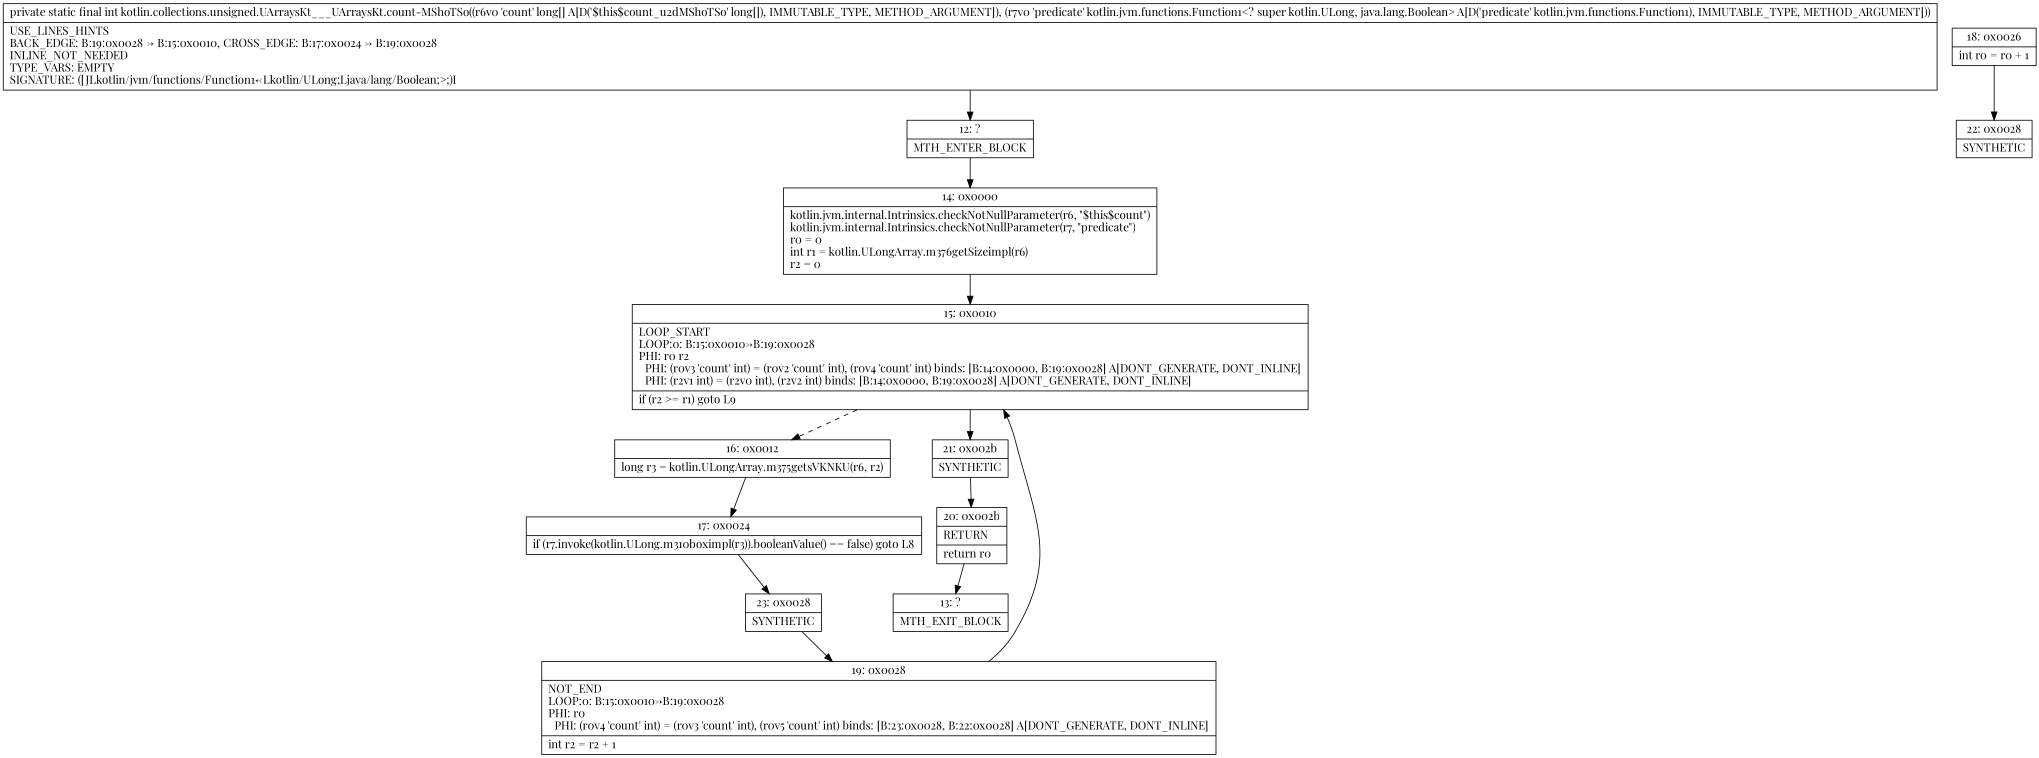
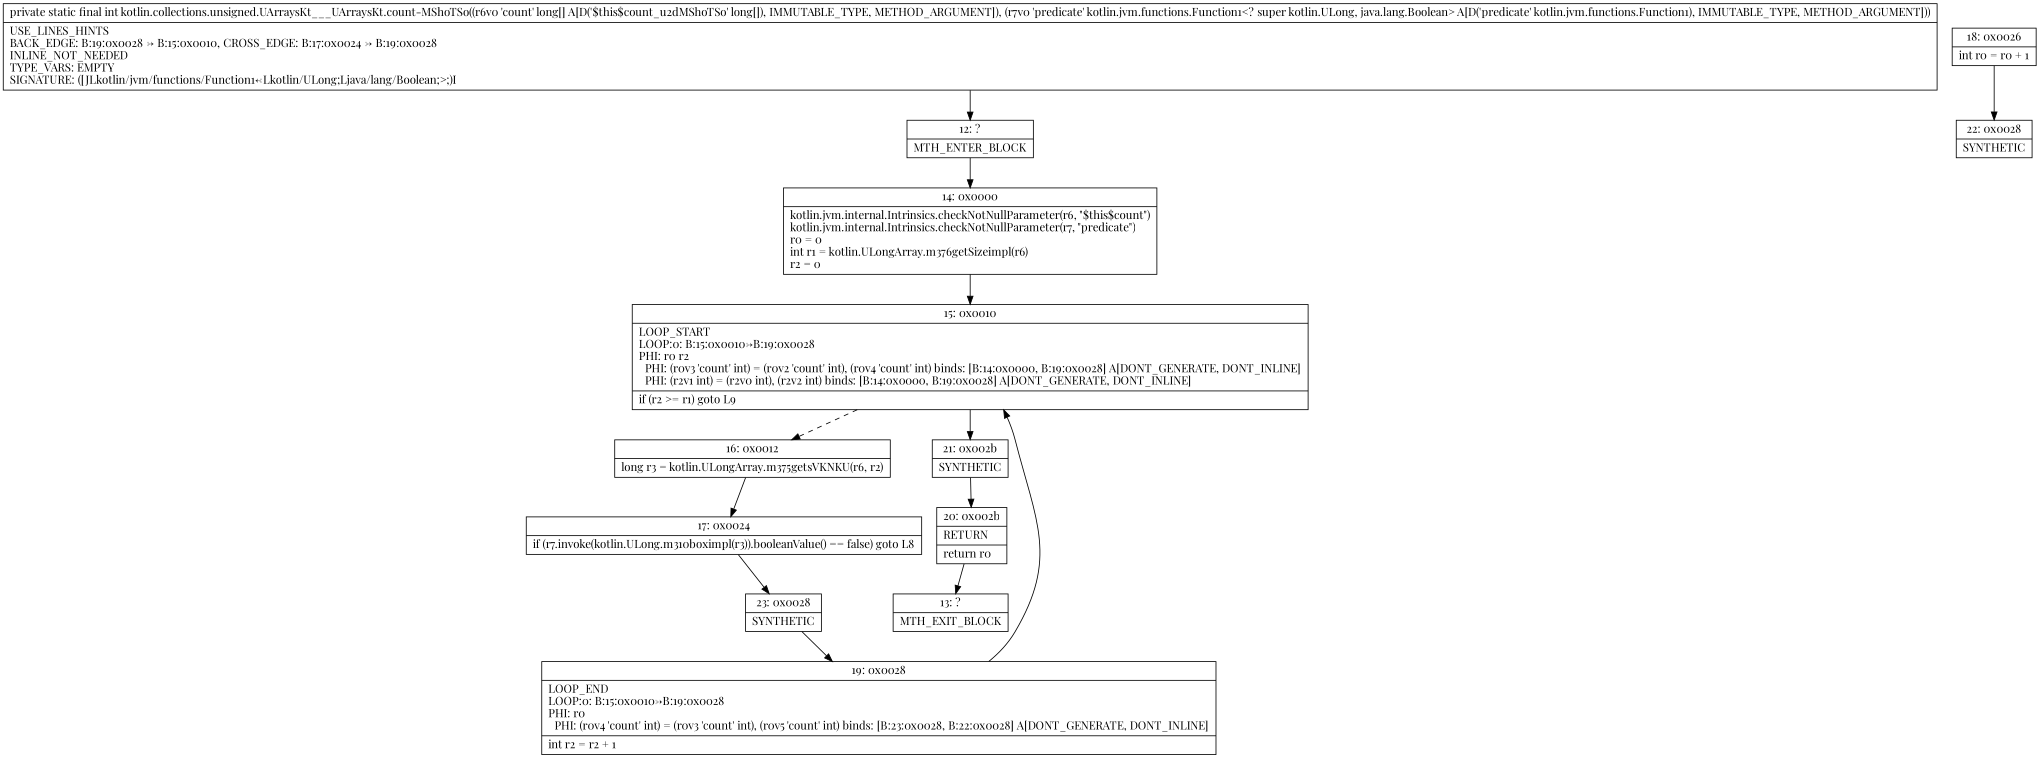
node "19: 0x0028": text "NOT_END" -> "LOOP_END"
